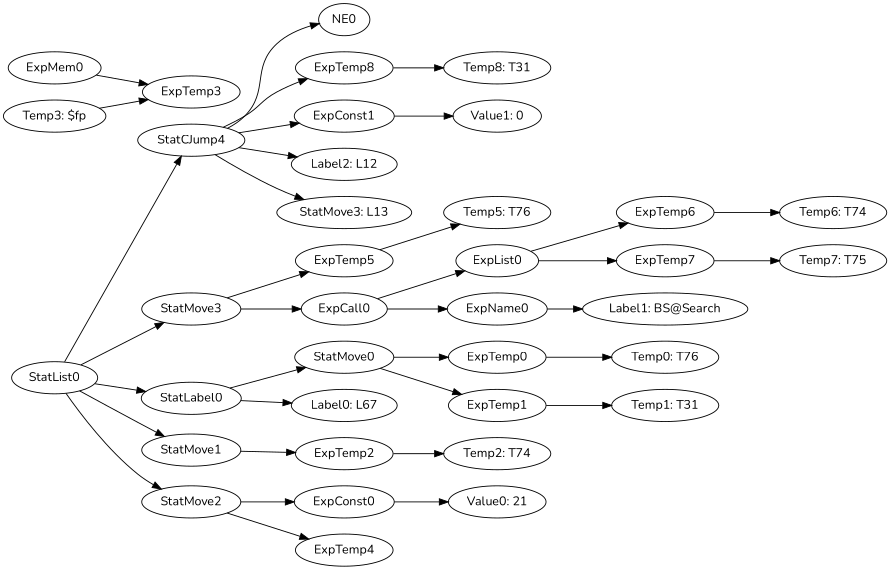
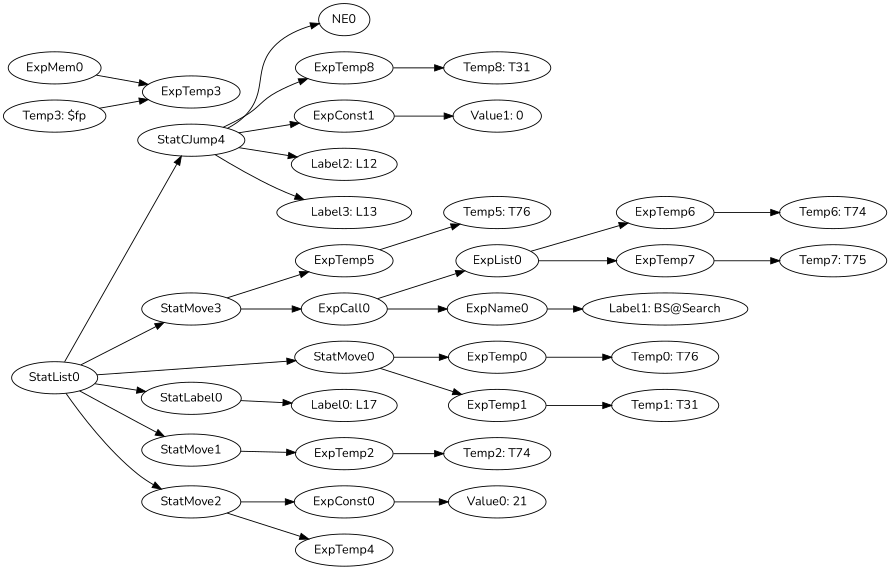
node "StatMove3: L13": label "StatMove3: L13" -> "Label3: L13"
edge "StatLabel0" -> "StatMove0": now "StatList0" -> "StatMove0"
node "Label0: L67": label "Label0: L67" -> "Label0: L17"
